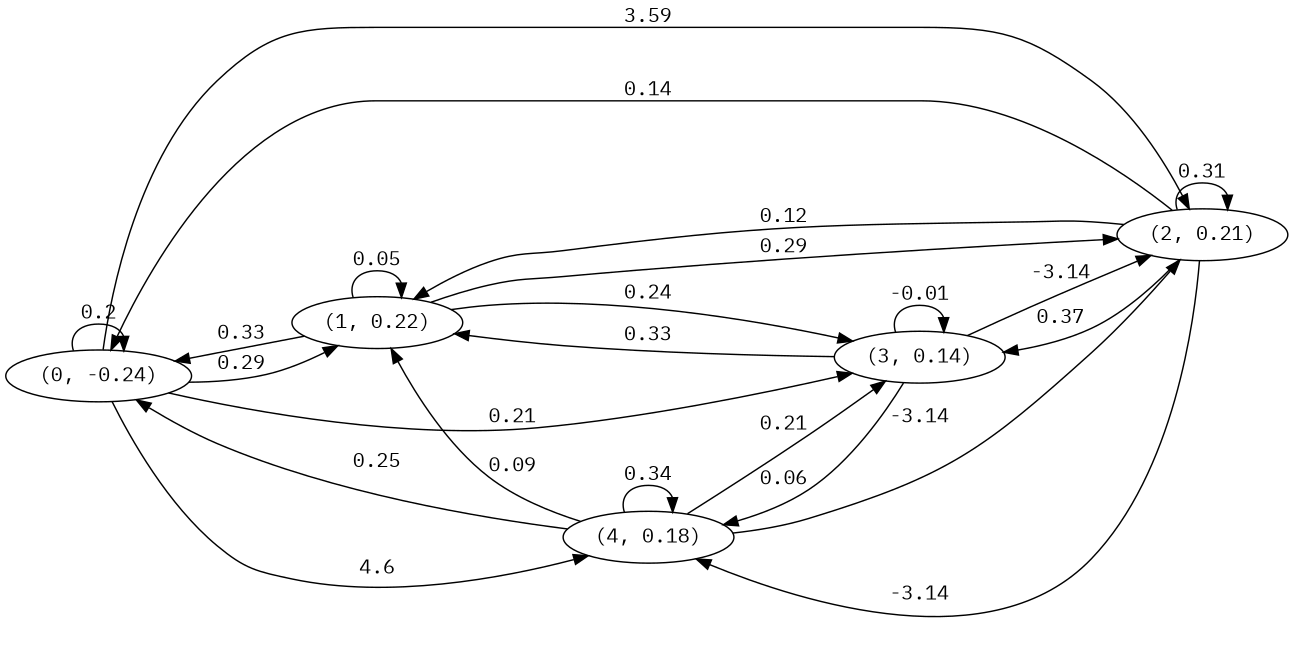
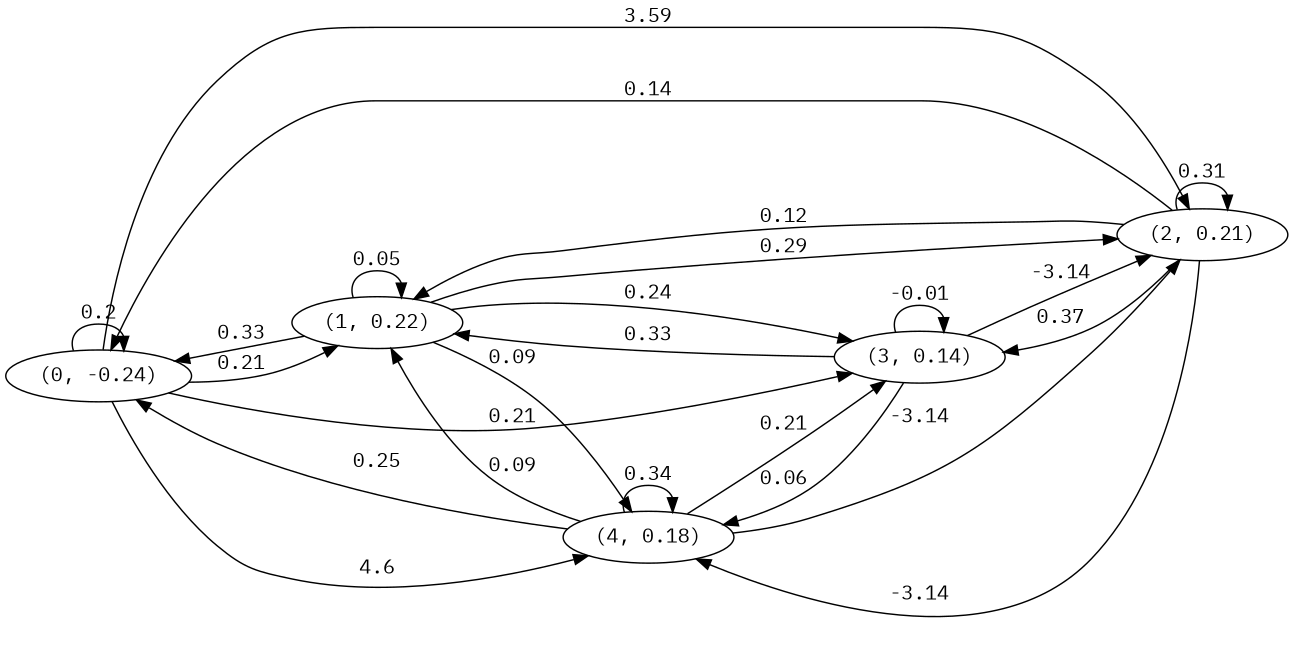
edge "(0, -0.24)" -> "(1, 0.22)": label "0.29" -> "0.21"
edge "(1, 0.22)" -> "(4, 0.18)": added, label "0.09"
